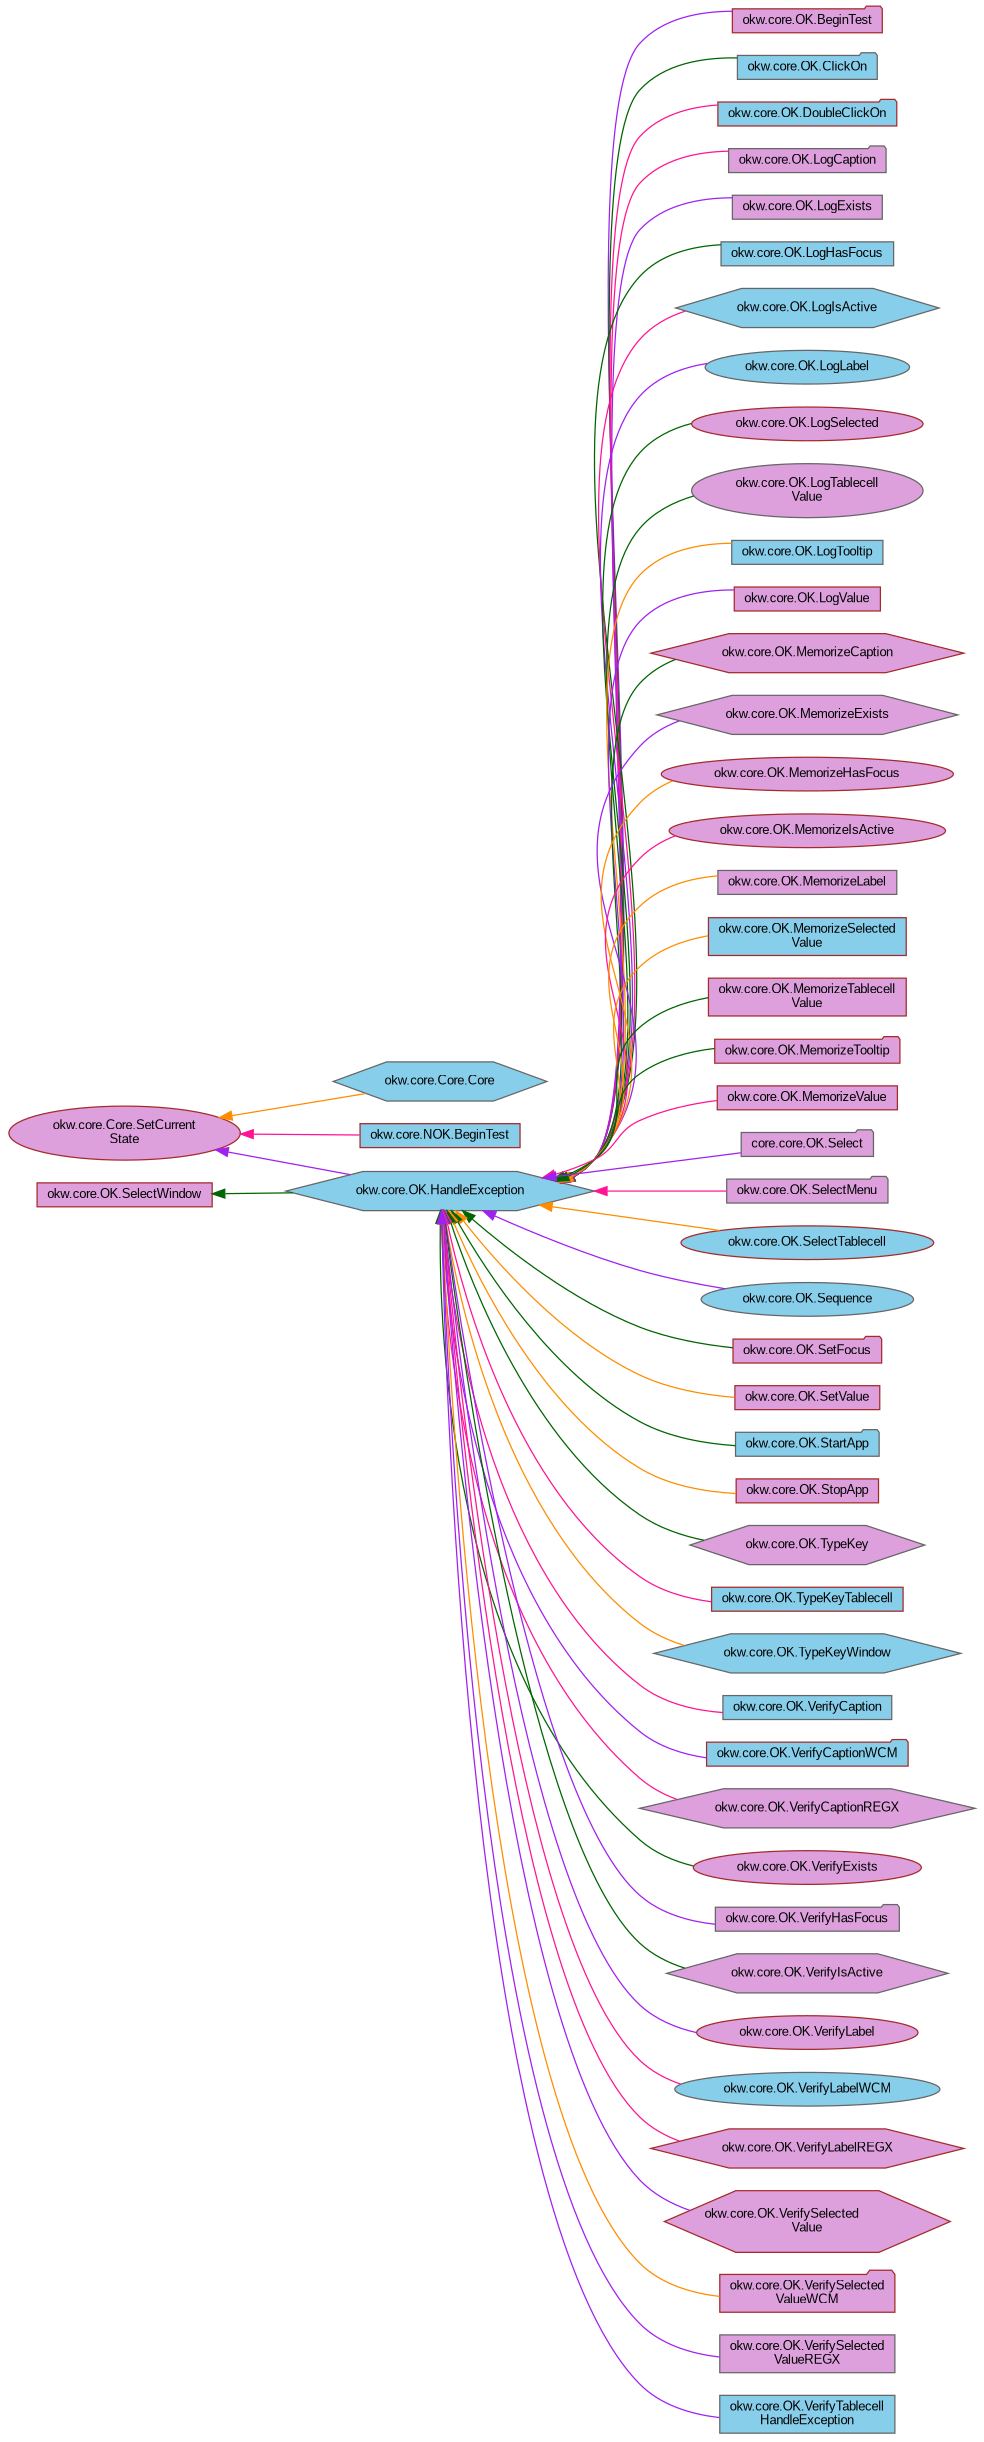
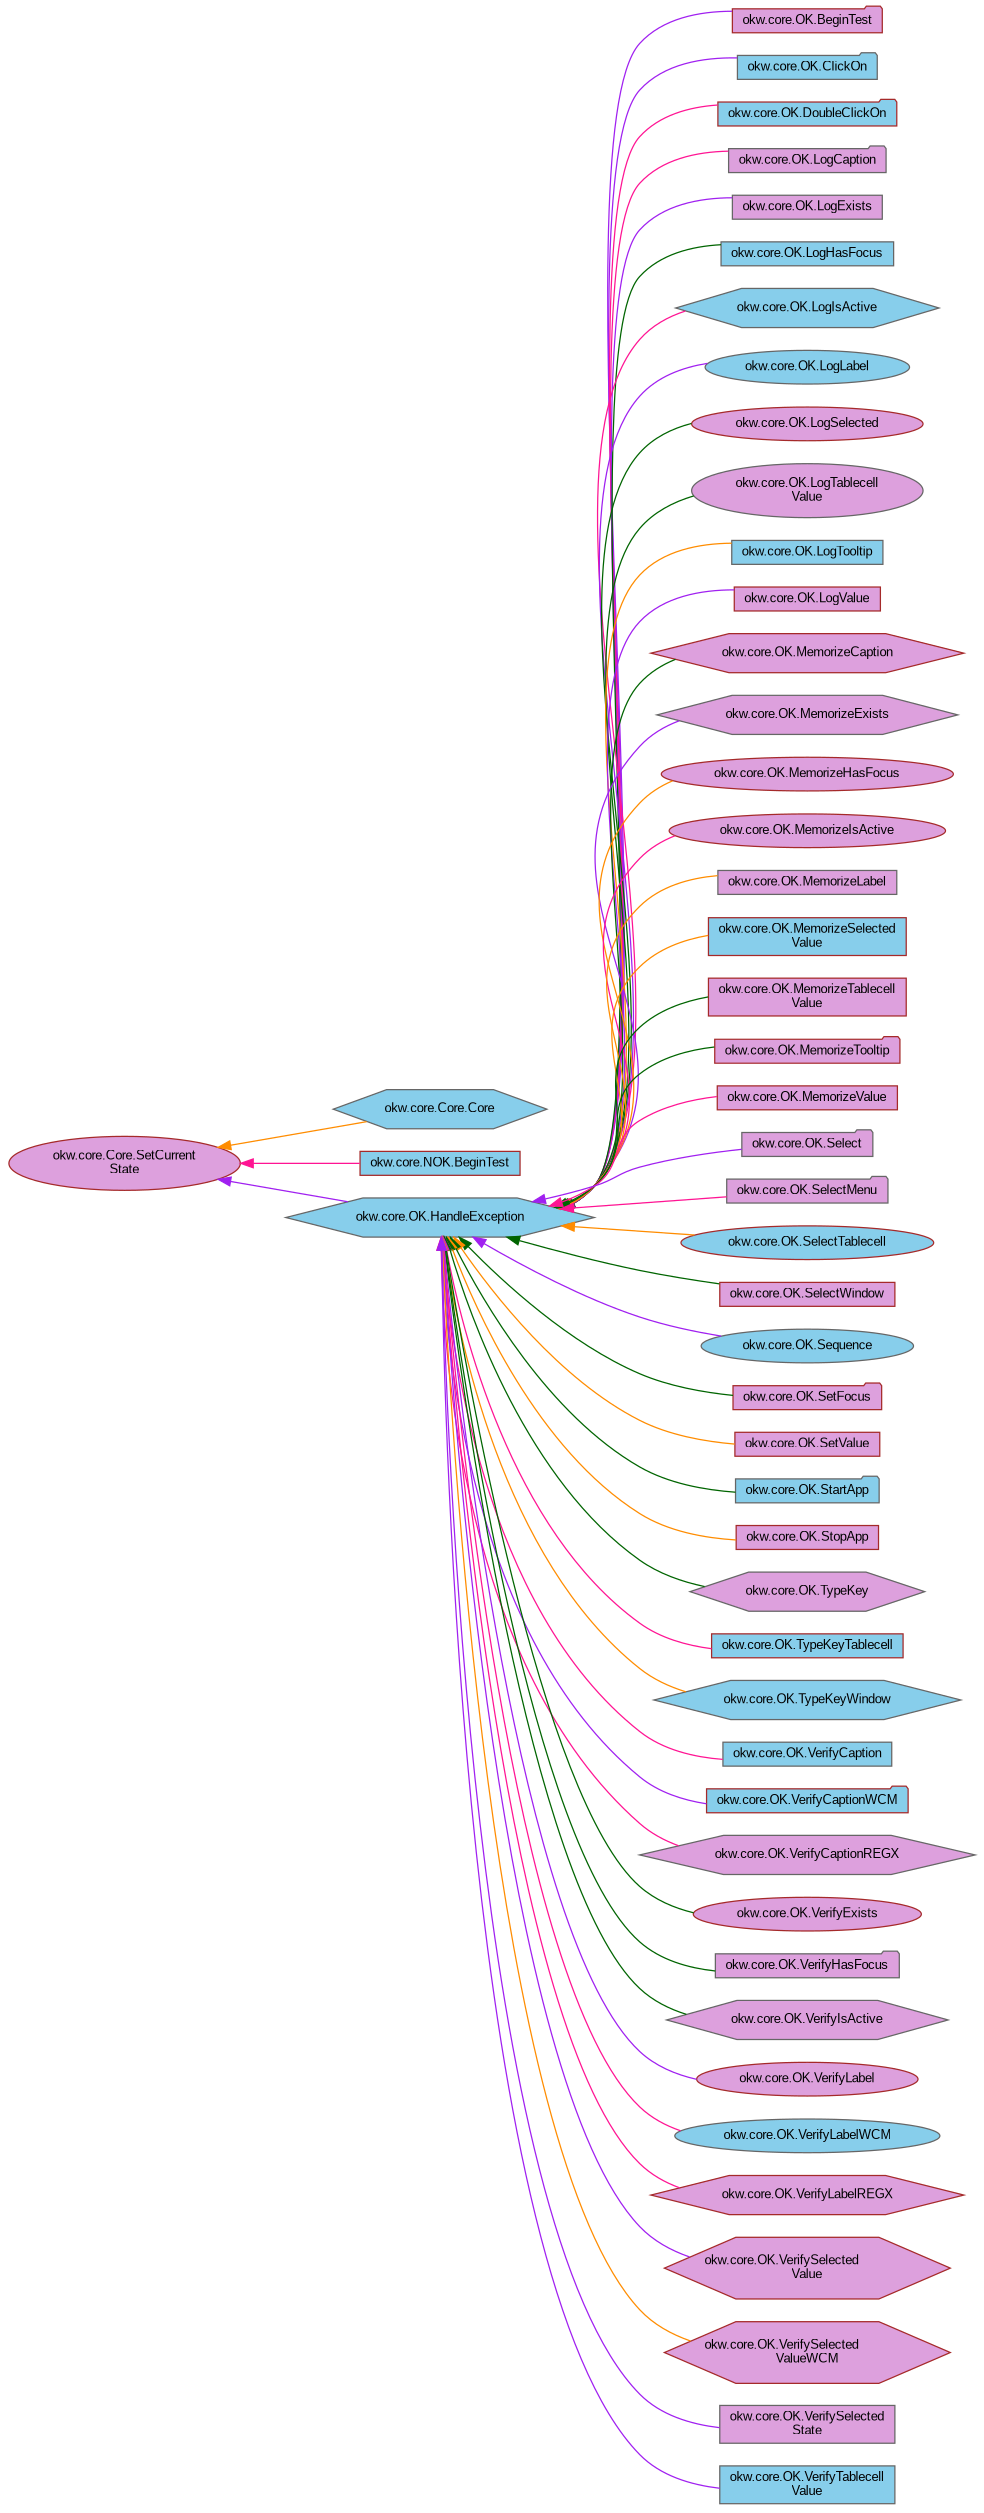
edge "okw.core.OK.ClickOn" -> "okw.core.OK.HandleException": color darkgreen -> purple
node "core.core.OK.Select": label "core.core.OK.Select" -> "okw.core.OK.Select"
edge "okw.core.OK.HandleException" -> "okw.core.OK.SelectWindow": reversed
edge "okw.core.OK.VerifyHasFocus" -> "okw.core.OK.HandleException": color purple -> darkgreen
node "okw.core.OK.VerifySelected ValueWCM": shape folder -> hexagon
node "okw.core.OK.VerifySelected ValueREGX": label "okw.core.OK.VerifySelected ValueREGX" -> "okw.core.OK.VerifySelected State"
node "okw.core.OK.VerifyTablecell HandleException": label "okw.core.OK.VerifyTablecell HandleException" -> "okw.core.OK.VerifyTablecell Value"
